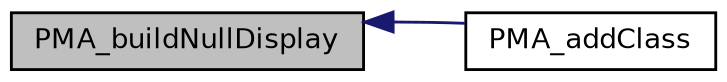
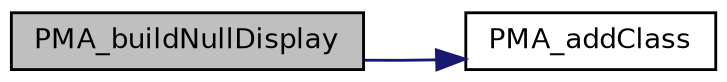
edge "PMA_addClass" -> "PMA_buildNullDisplay": reversed
